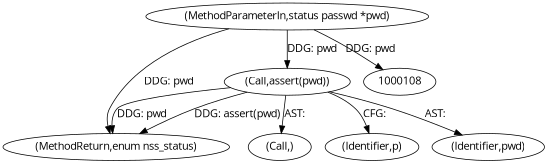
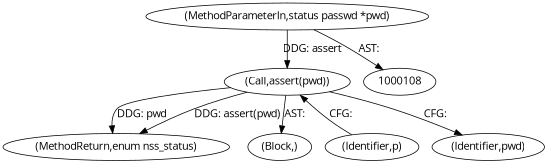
edge "(MethodParameterIn,status passwd *pwd)" -> "(Call,assert(pwd))": label "DDG: pwd" -> "DDG: assert"
edge "(MethodParameterIn,status passwd *pwd)" -> "1000108": label "DDG: pwd" -> "AST: "
edge "(MethodParameterIn,status passwd *pwd)" -> "(MethodReturn,enum nss_status)": removed, label "DDG: pwd"
edge "(Call,assert(pwd))" -> "(Identifier,p)": reversed
edge "(Call,assert(pwd))" -> "(Identifier,pwd)": label "AST: " -> "CFG: "
node "(Call,)": label "(Call,)" -> "(Block,)"
